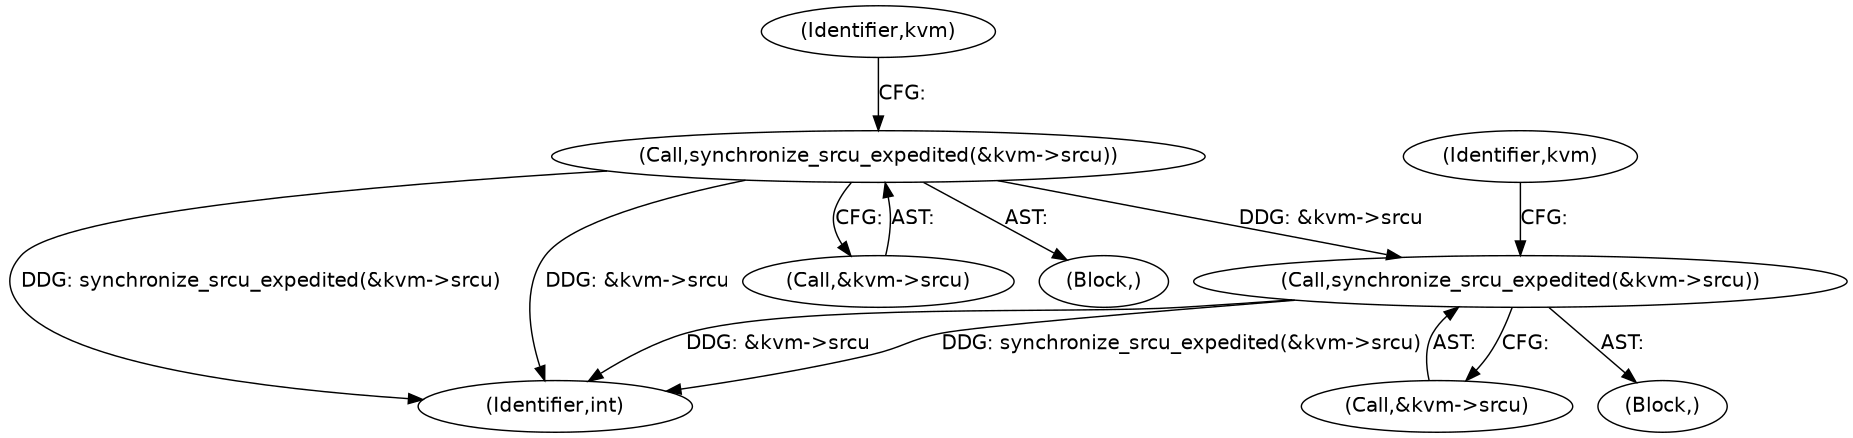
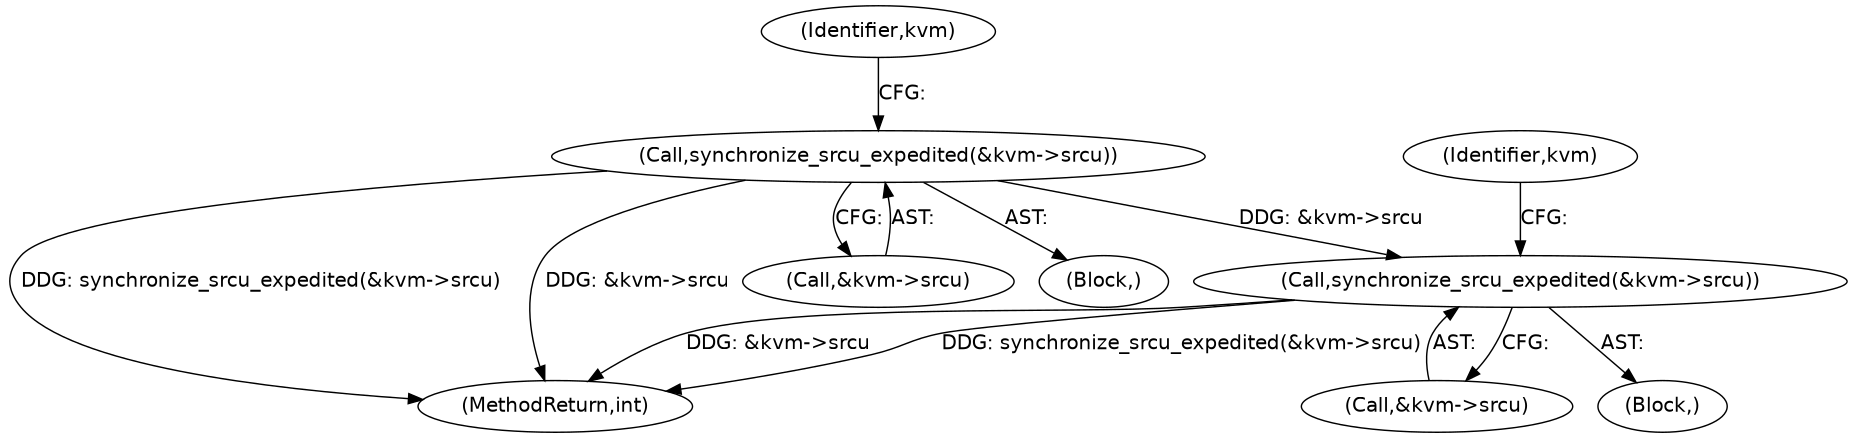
node "(Identifier,int)": label "(Identifier,int)" -> "(MethodReturn,int)"
